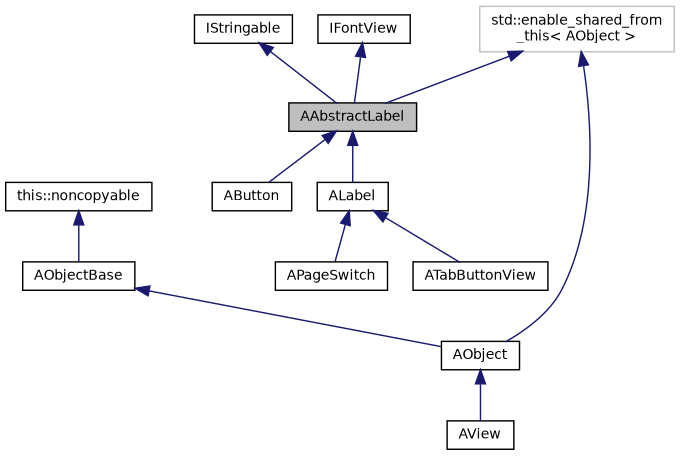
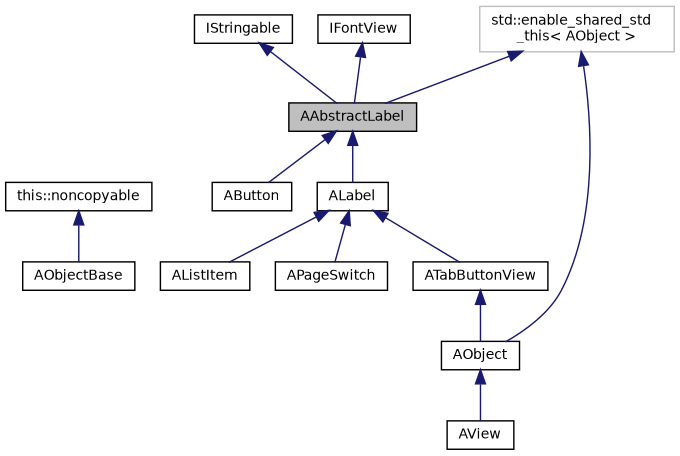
node "std::enable_shared_from _this< AObject >": label "std::enable_shared_from _this< AObject >" -> "std::enable_shared_std _this< AObject >"
node "AListItem": added
edge "AObject" -> "AObjectBase": now "AObject" -> "ATabButtonView"
